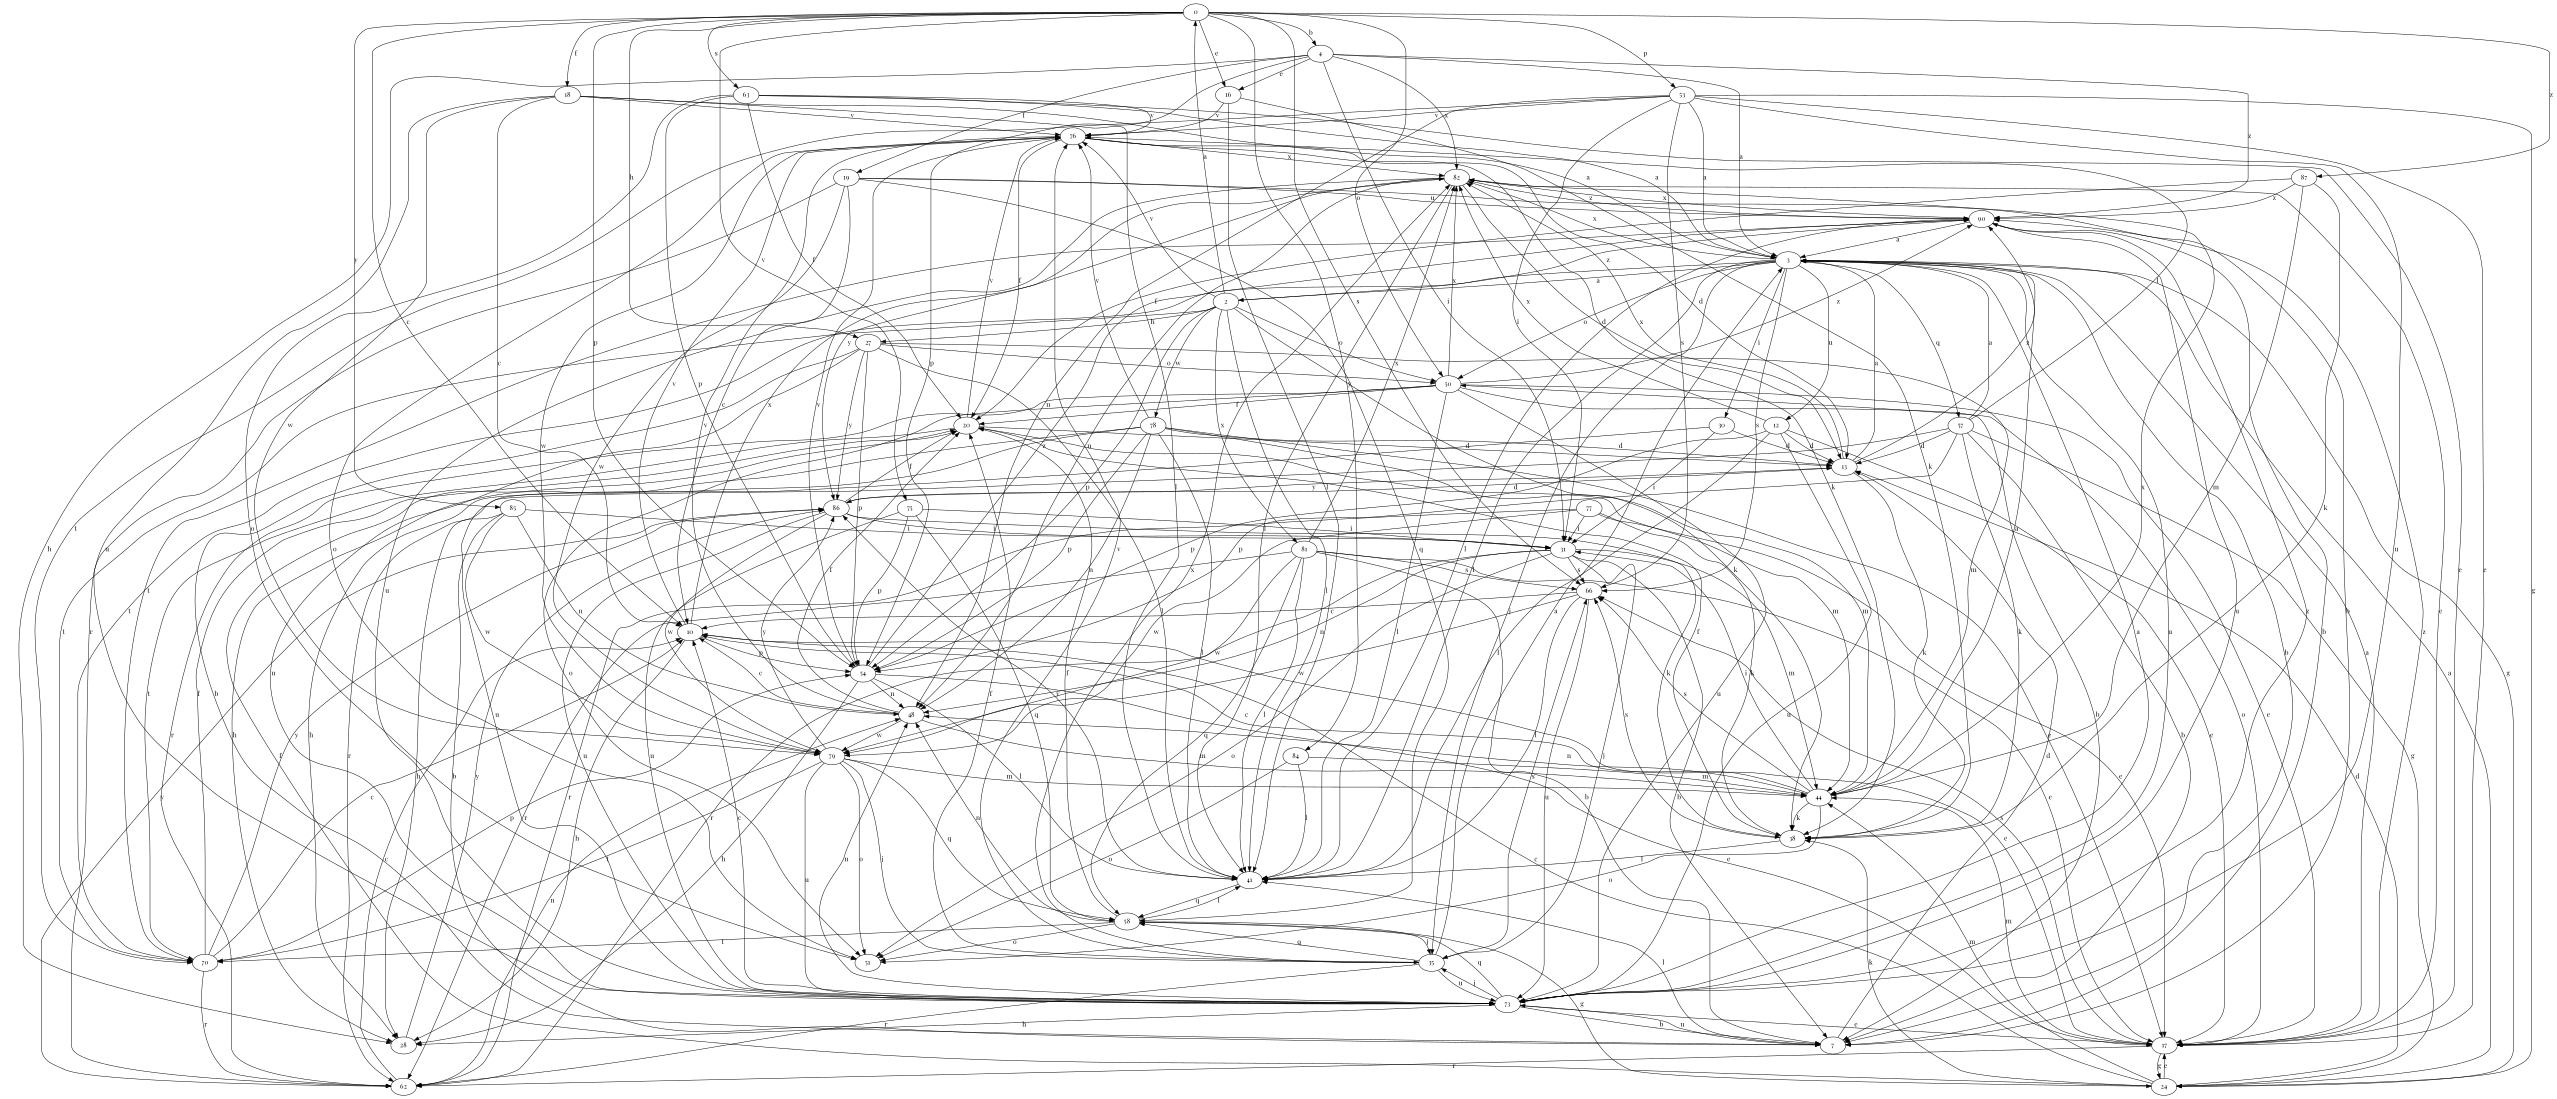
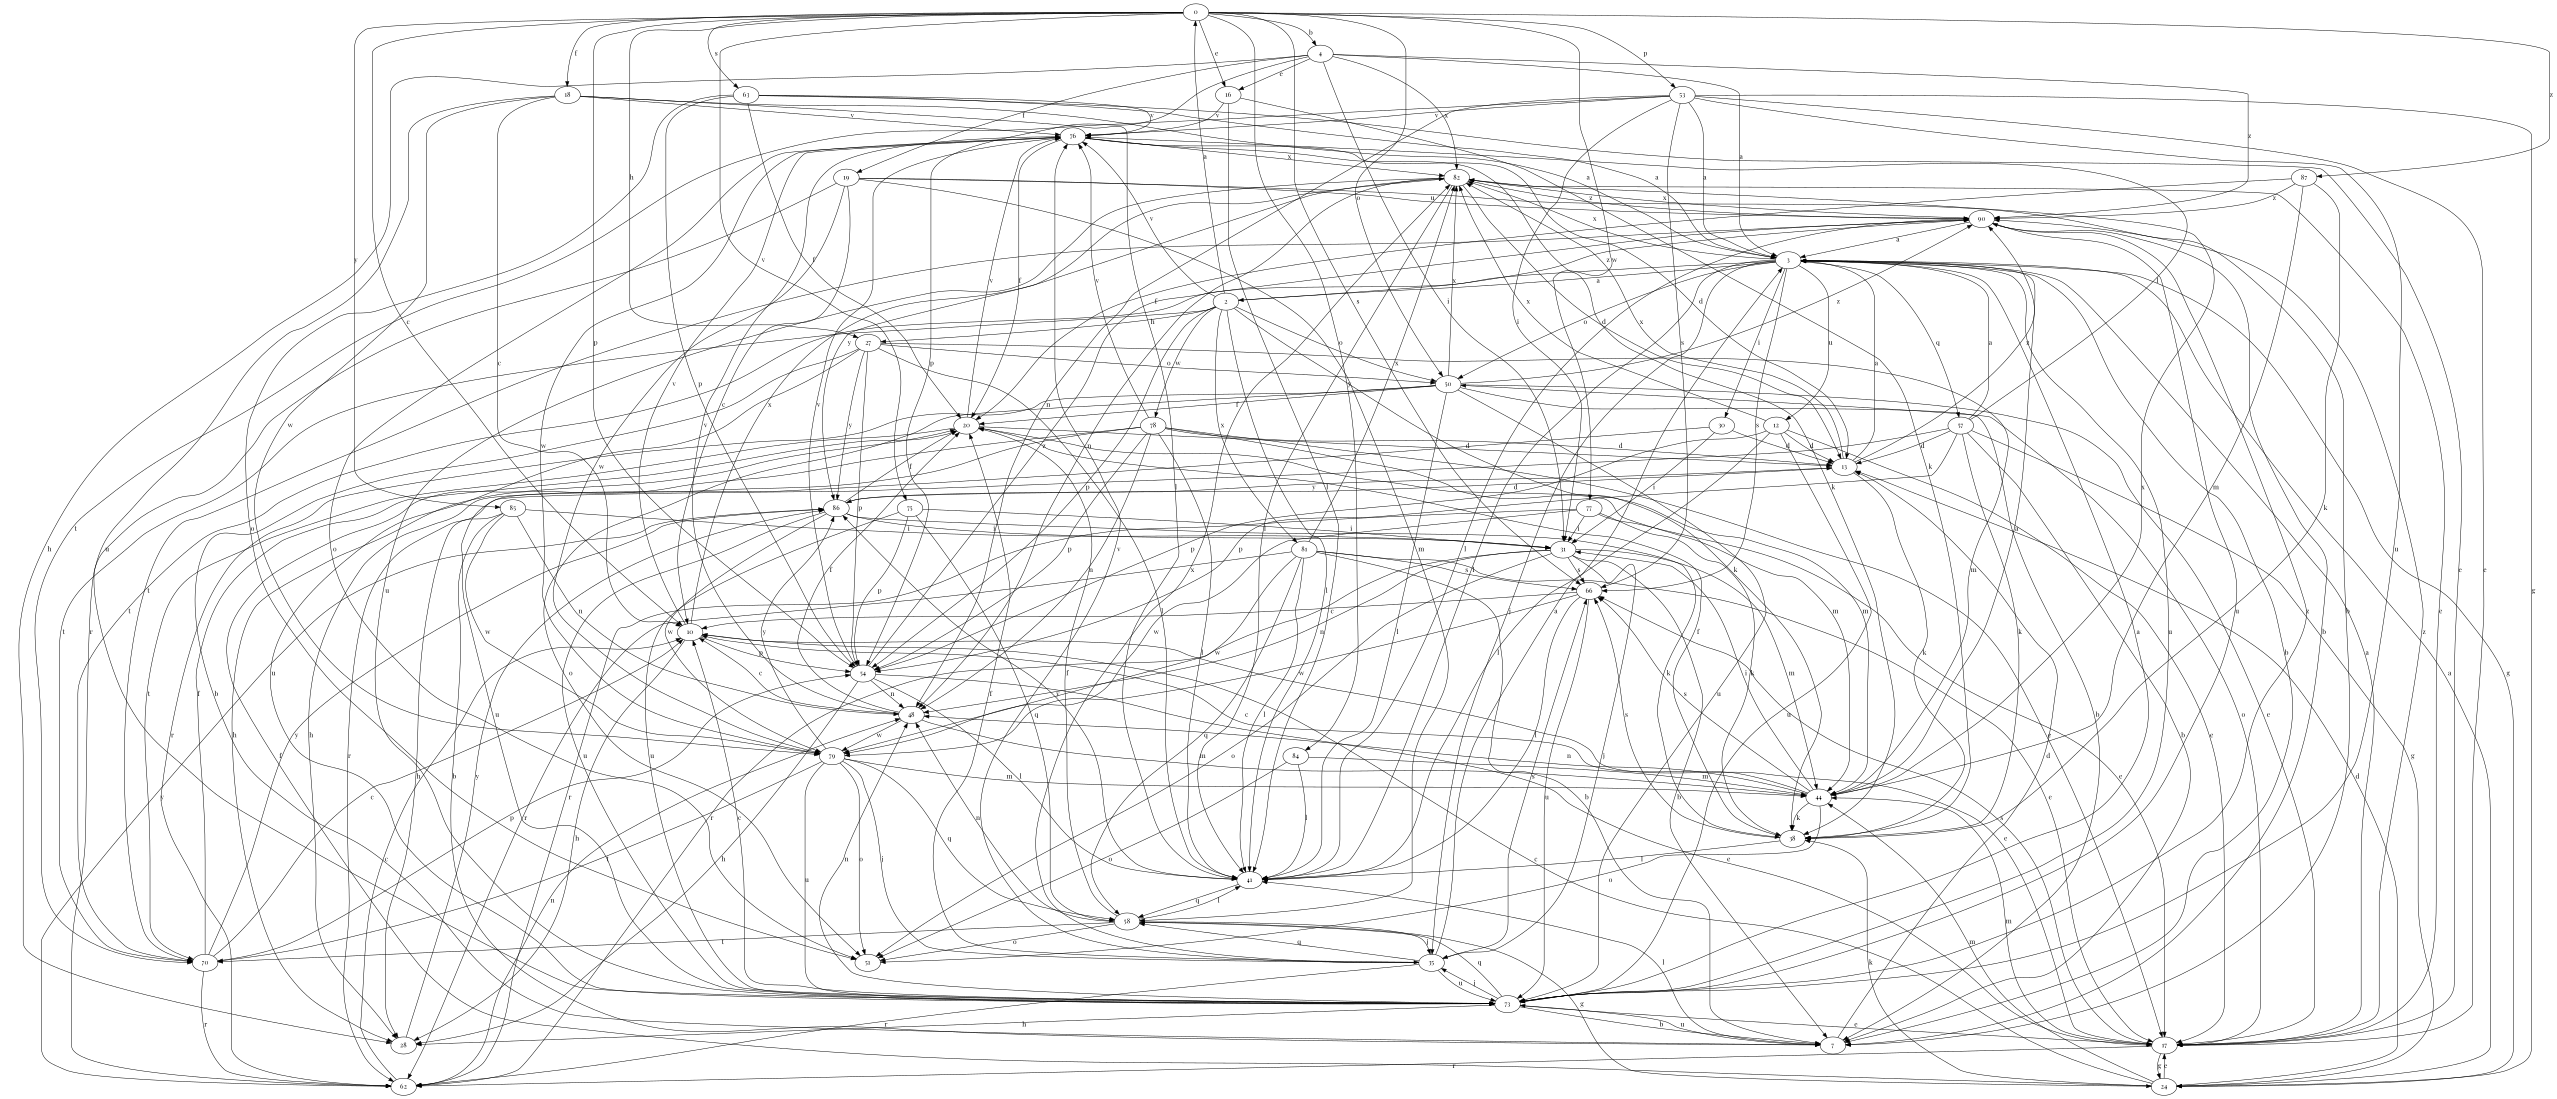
edge "0" -> "77": added, label "w"
edge "19" -> "58": label "q" -> "m"
